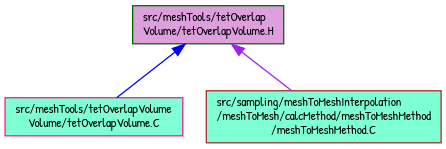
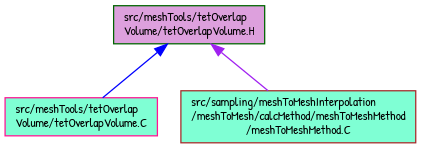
node "src/meshTools/tetOverlapVolume Volume/tetOverlapVolume.C": label "src/meshTools/tetOverlapVolume Volume/tetOverlapVolume.C" -> "src/meshTools/tetOverlap Volume/tetOverlapVolume.C"
